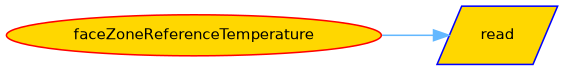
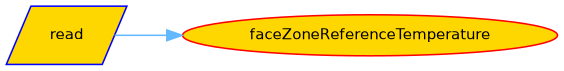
edge "faceZoneReferenceTemperature" -> "read": reversed
